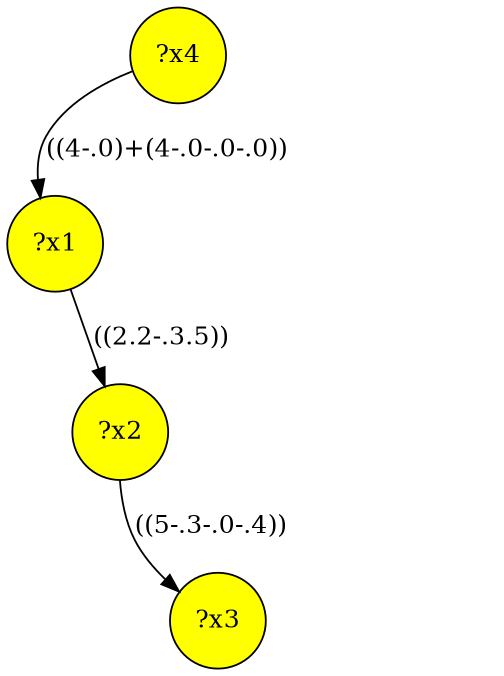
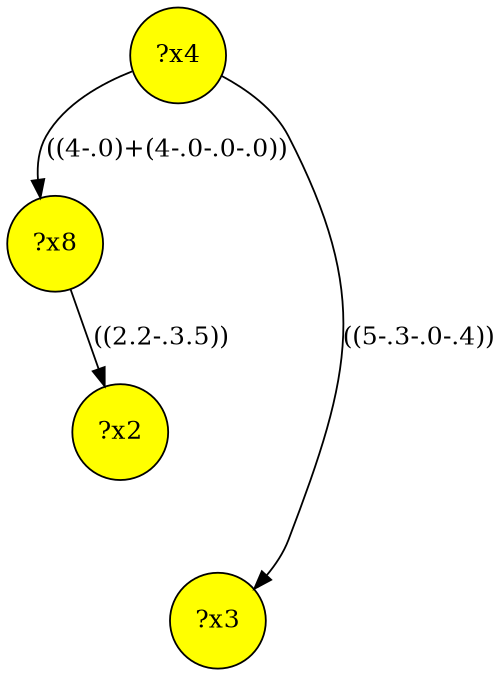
node "?x1": label "?x1" -> "?x8"
edge "?x2" -> "?x3": now "?x4" -> "?x3"
